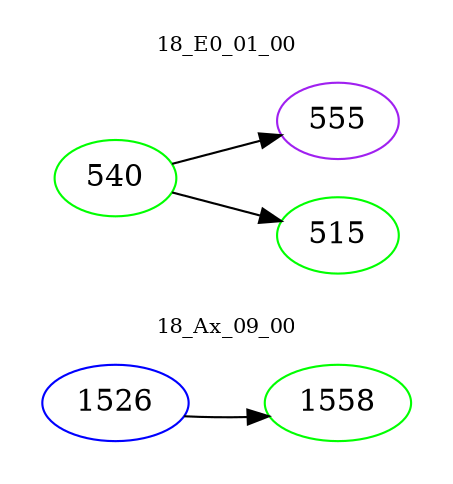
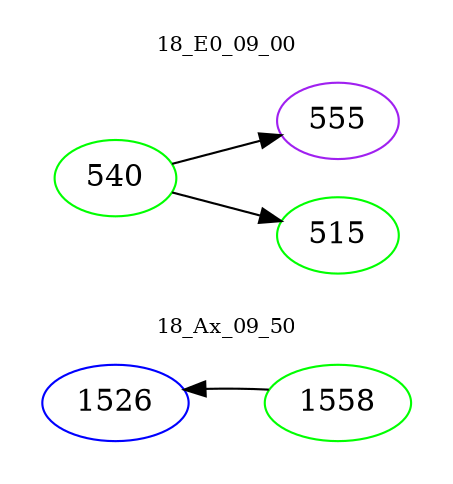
cluster "18_E0_01_00": label "18_E0_01_00" -> "18_E0_09_00"
cluster "18_Ax_09_00": label "18_Ax_09_00" -> "18_Ax_09_50"
edge "1526" -> "1558": reversed
